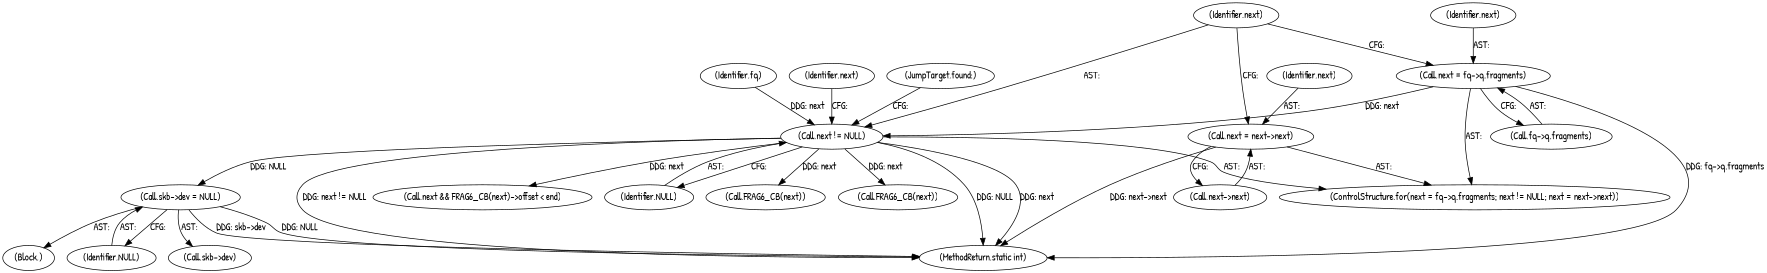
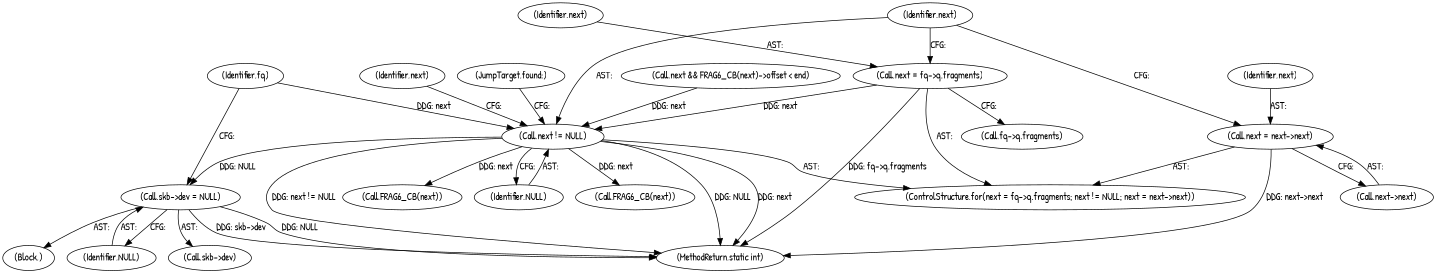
edge "(Call,fq->q.fragments)" -> "(Call,next = fq->q.fragments)": removed, label "AST:"
edge "(Identifier,fq)" -> "(Call,skb->dev = NULL)": added, label "CFG:"
edge "(Call,next != NULL)" -> "(Call,next && FRAG6_CB(next)->offset < end)": reversed
